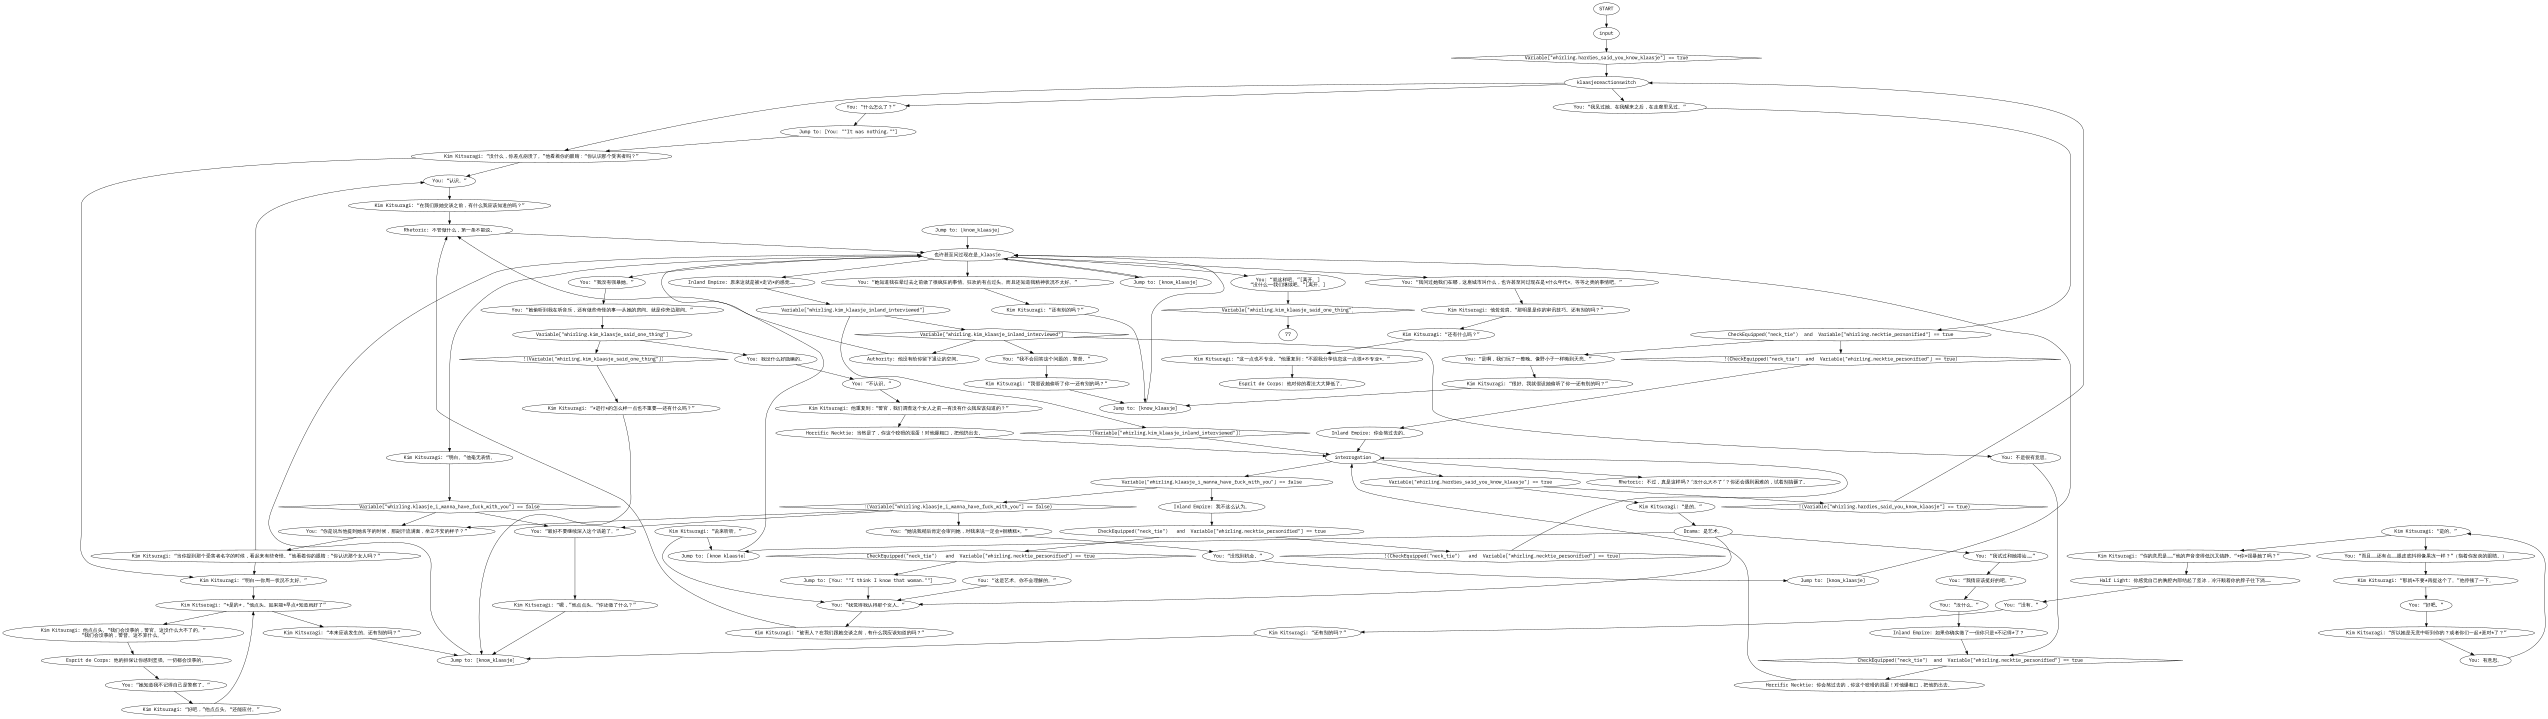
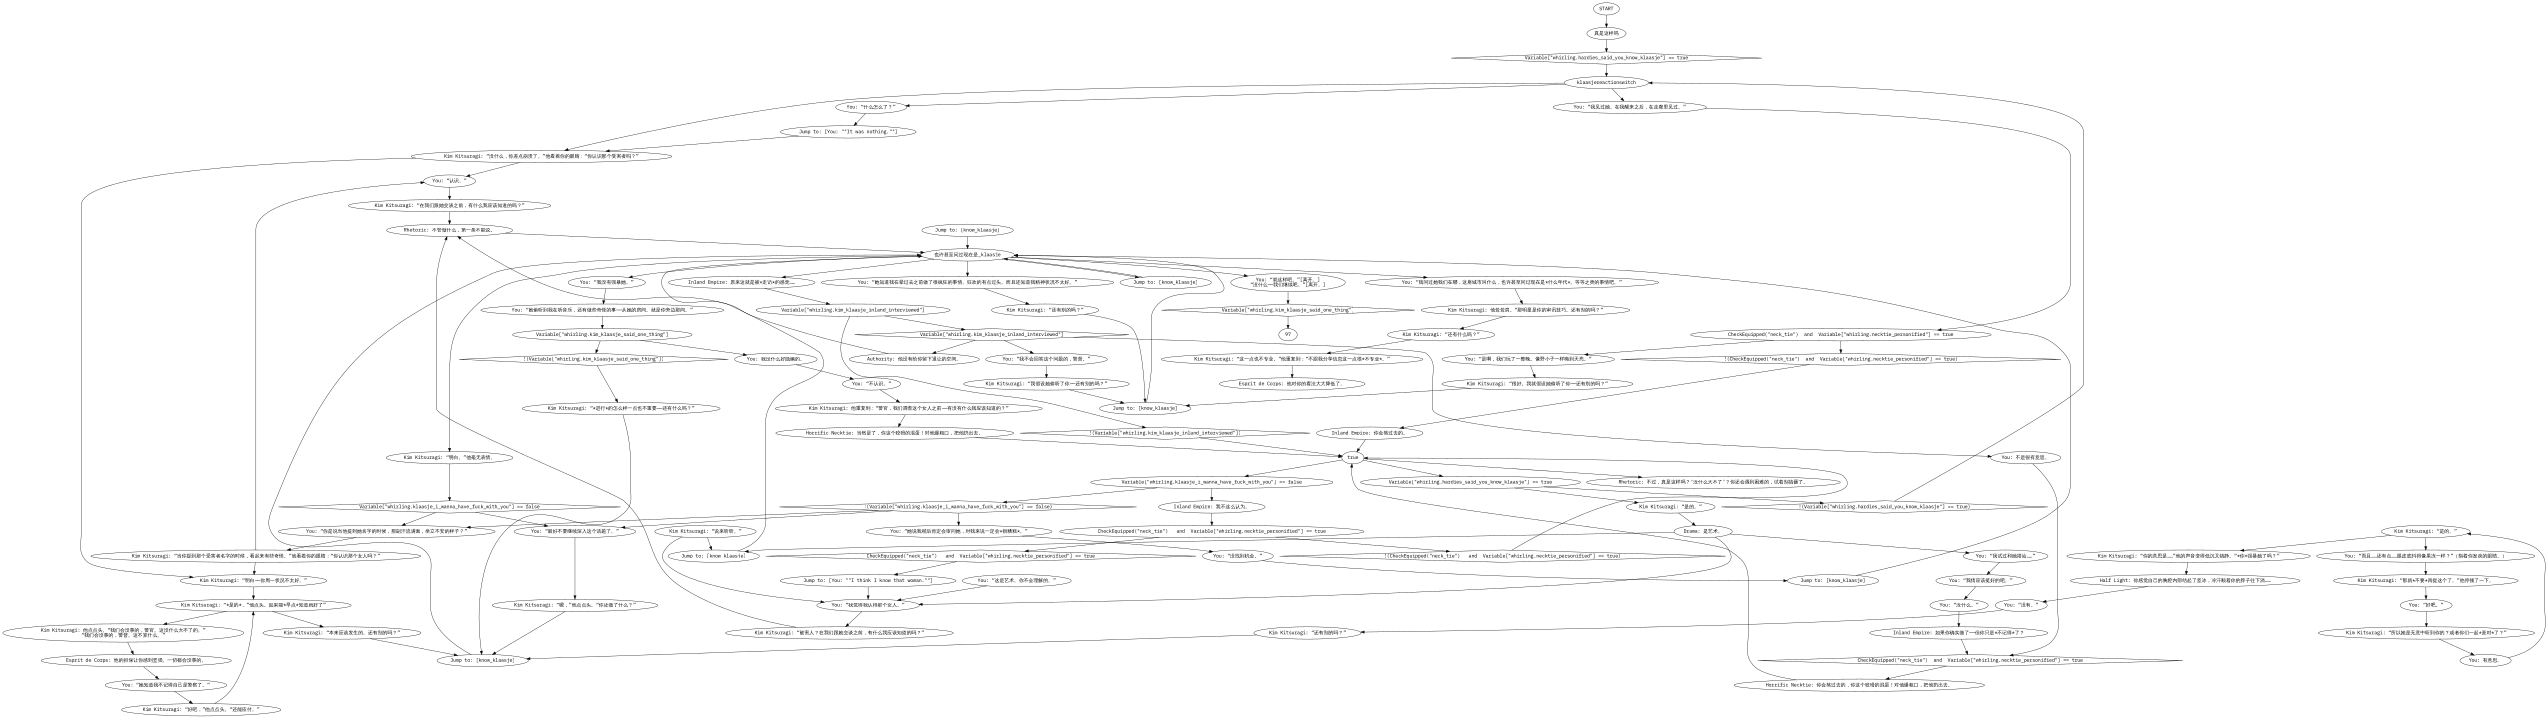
node "input": label "input" -> "真是这样吗"
node "77": label "77" -> "97"
node "interrogation": label "interrogation" -> "true"
